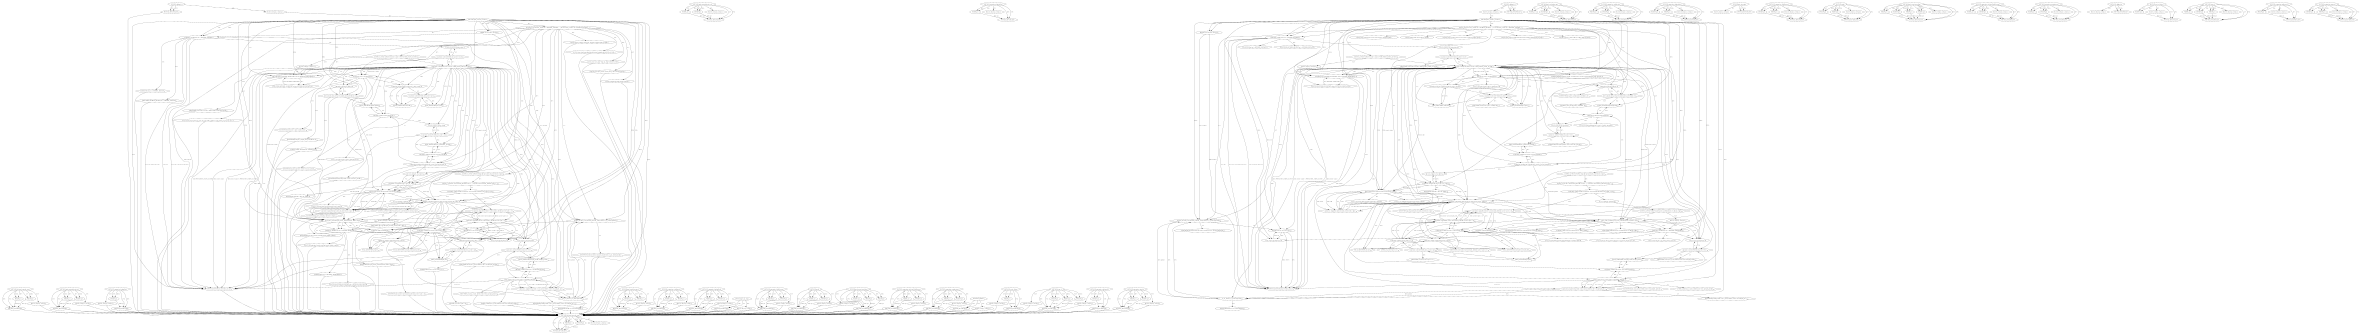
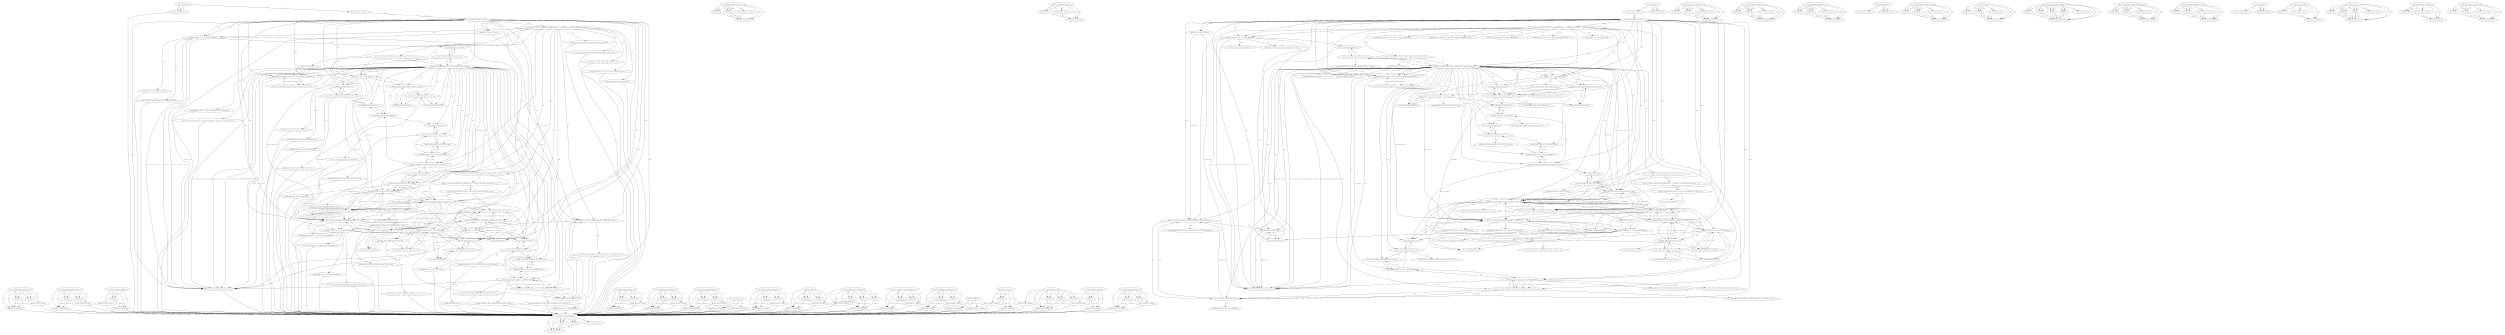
node "(IDENTIFIER,data,perf_event_overflow(event, 0, &data, regs))": removed
